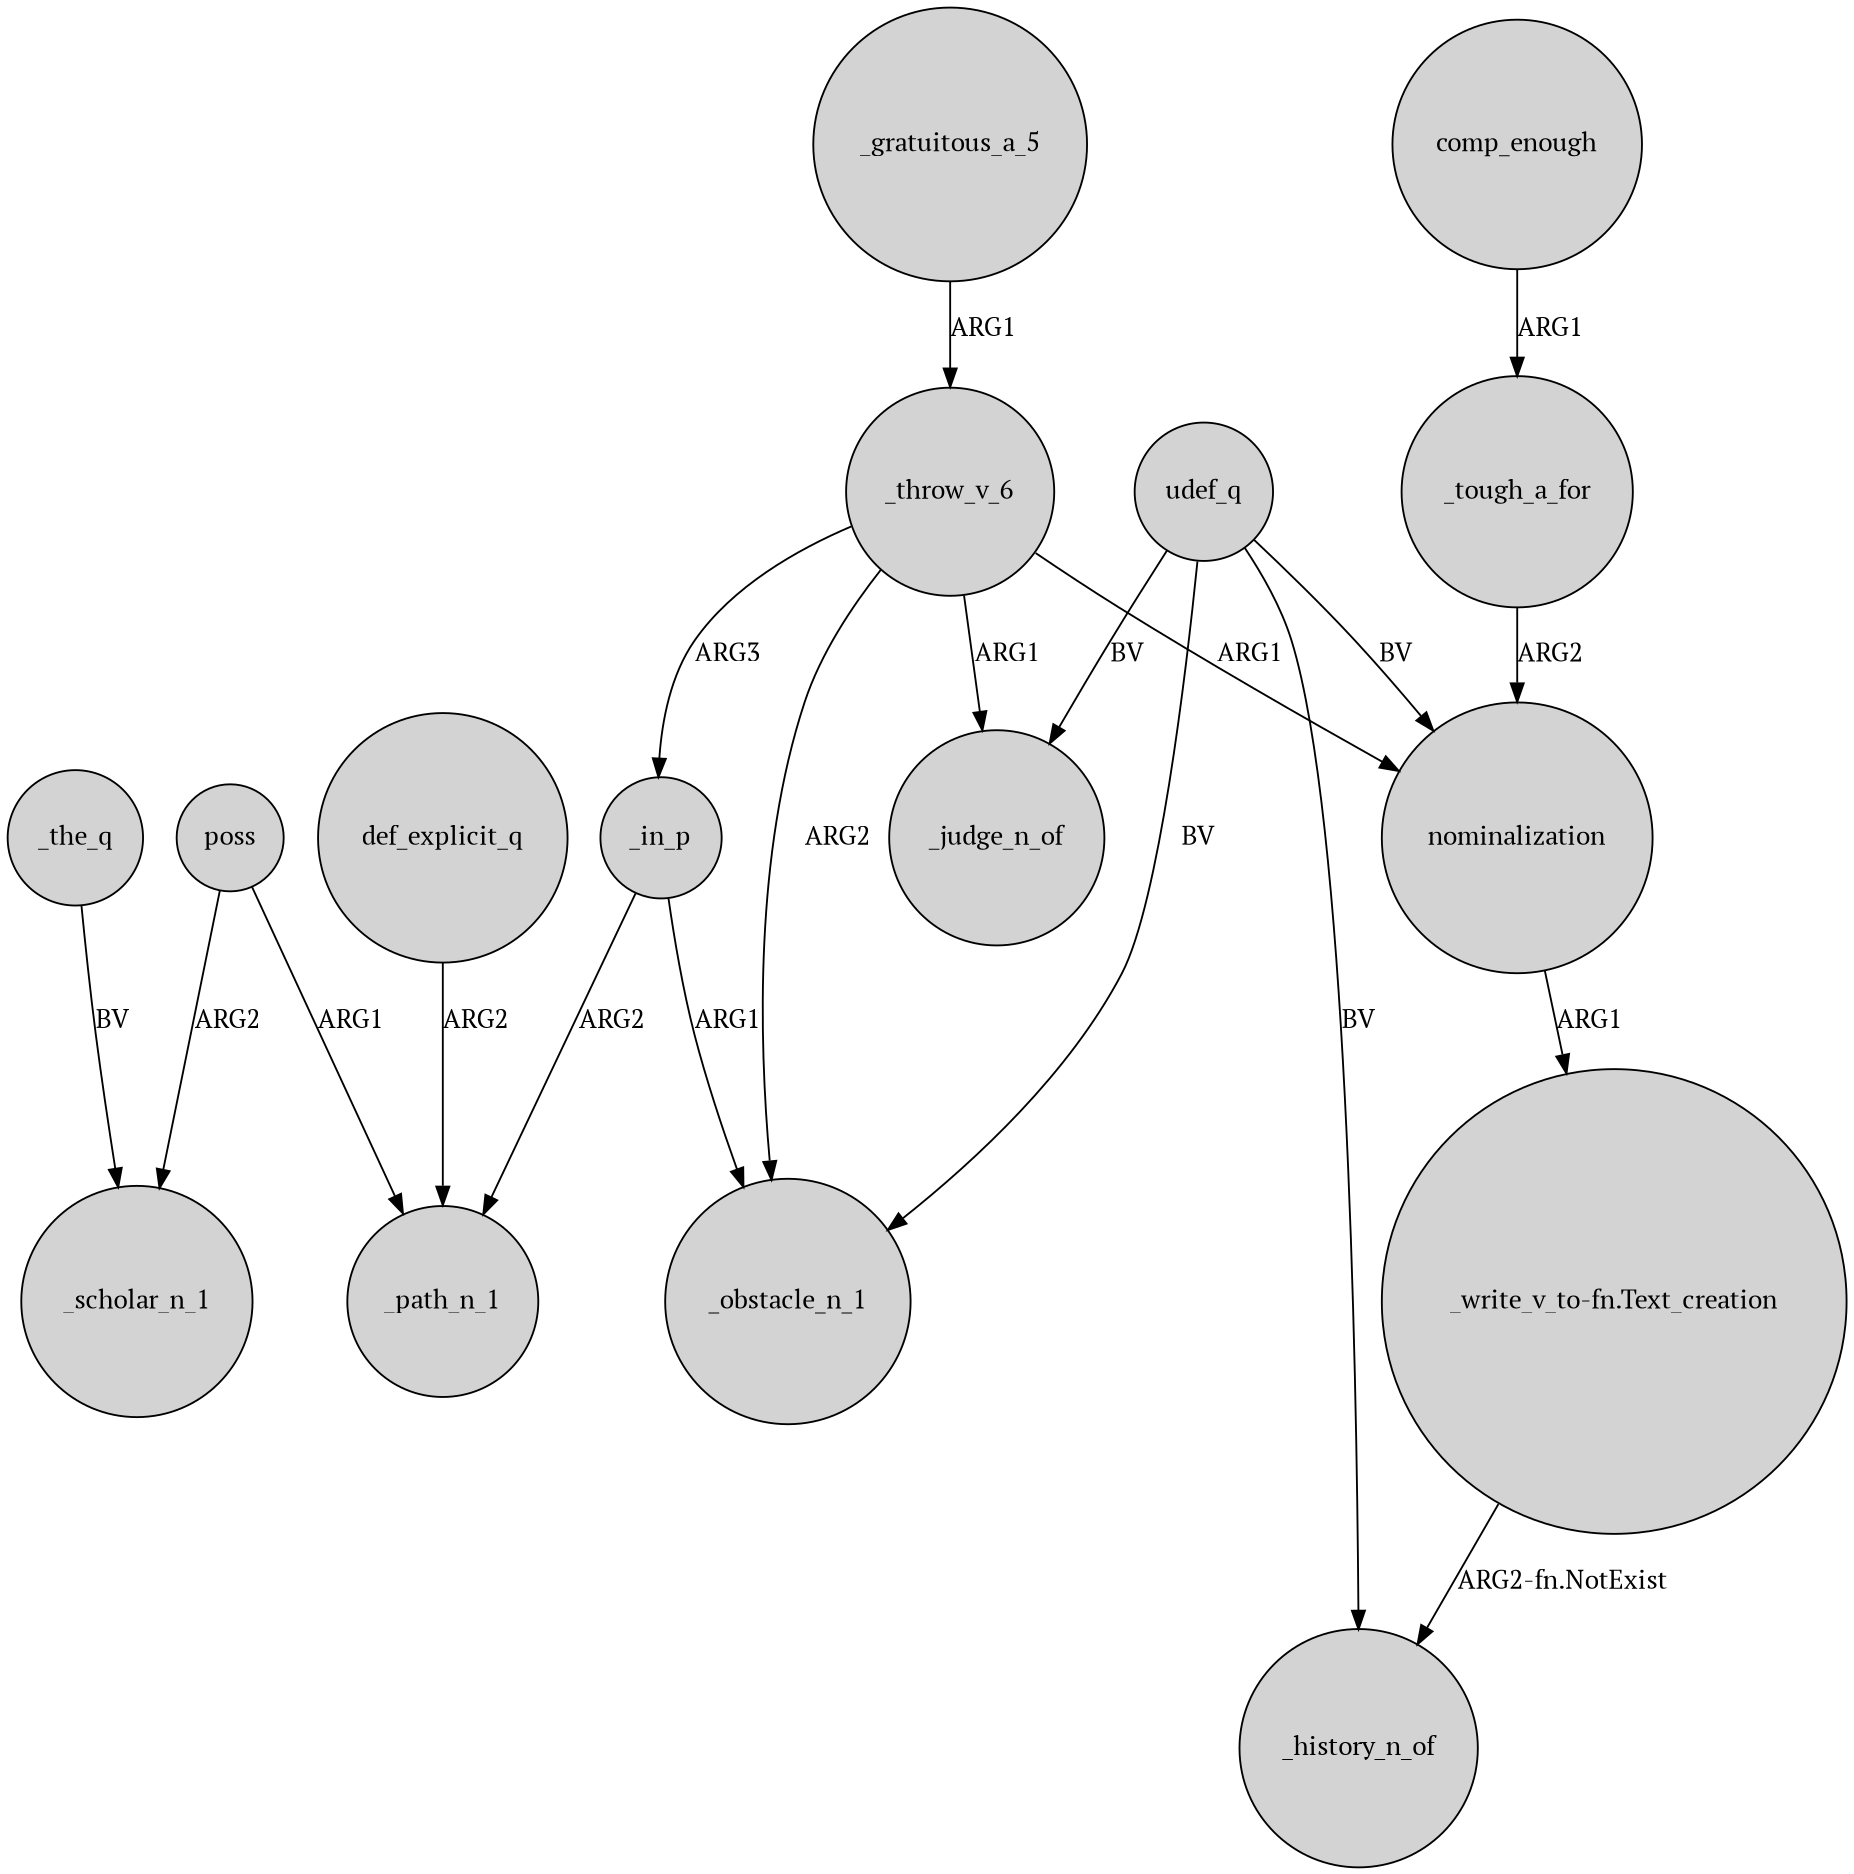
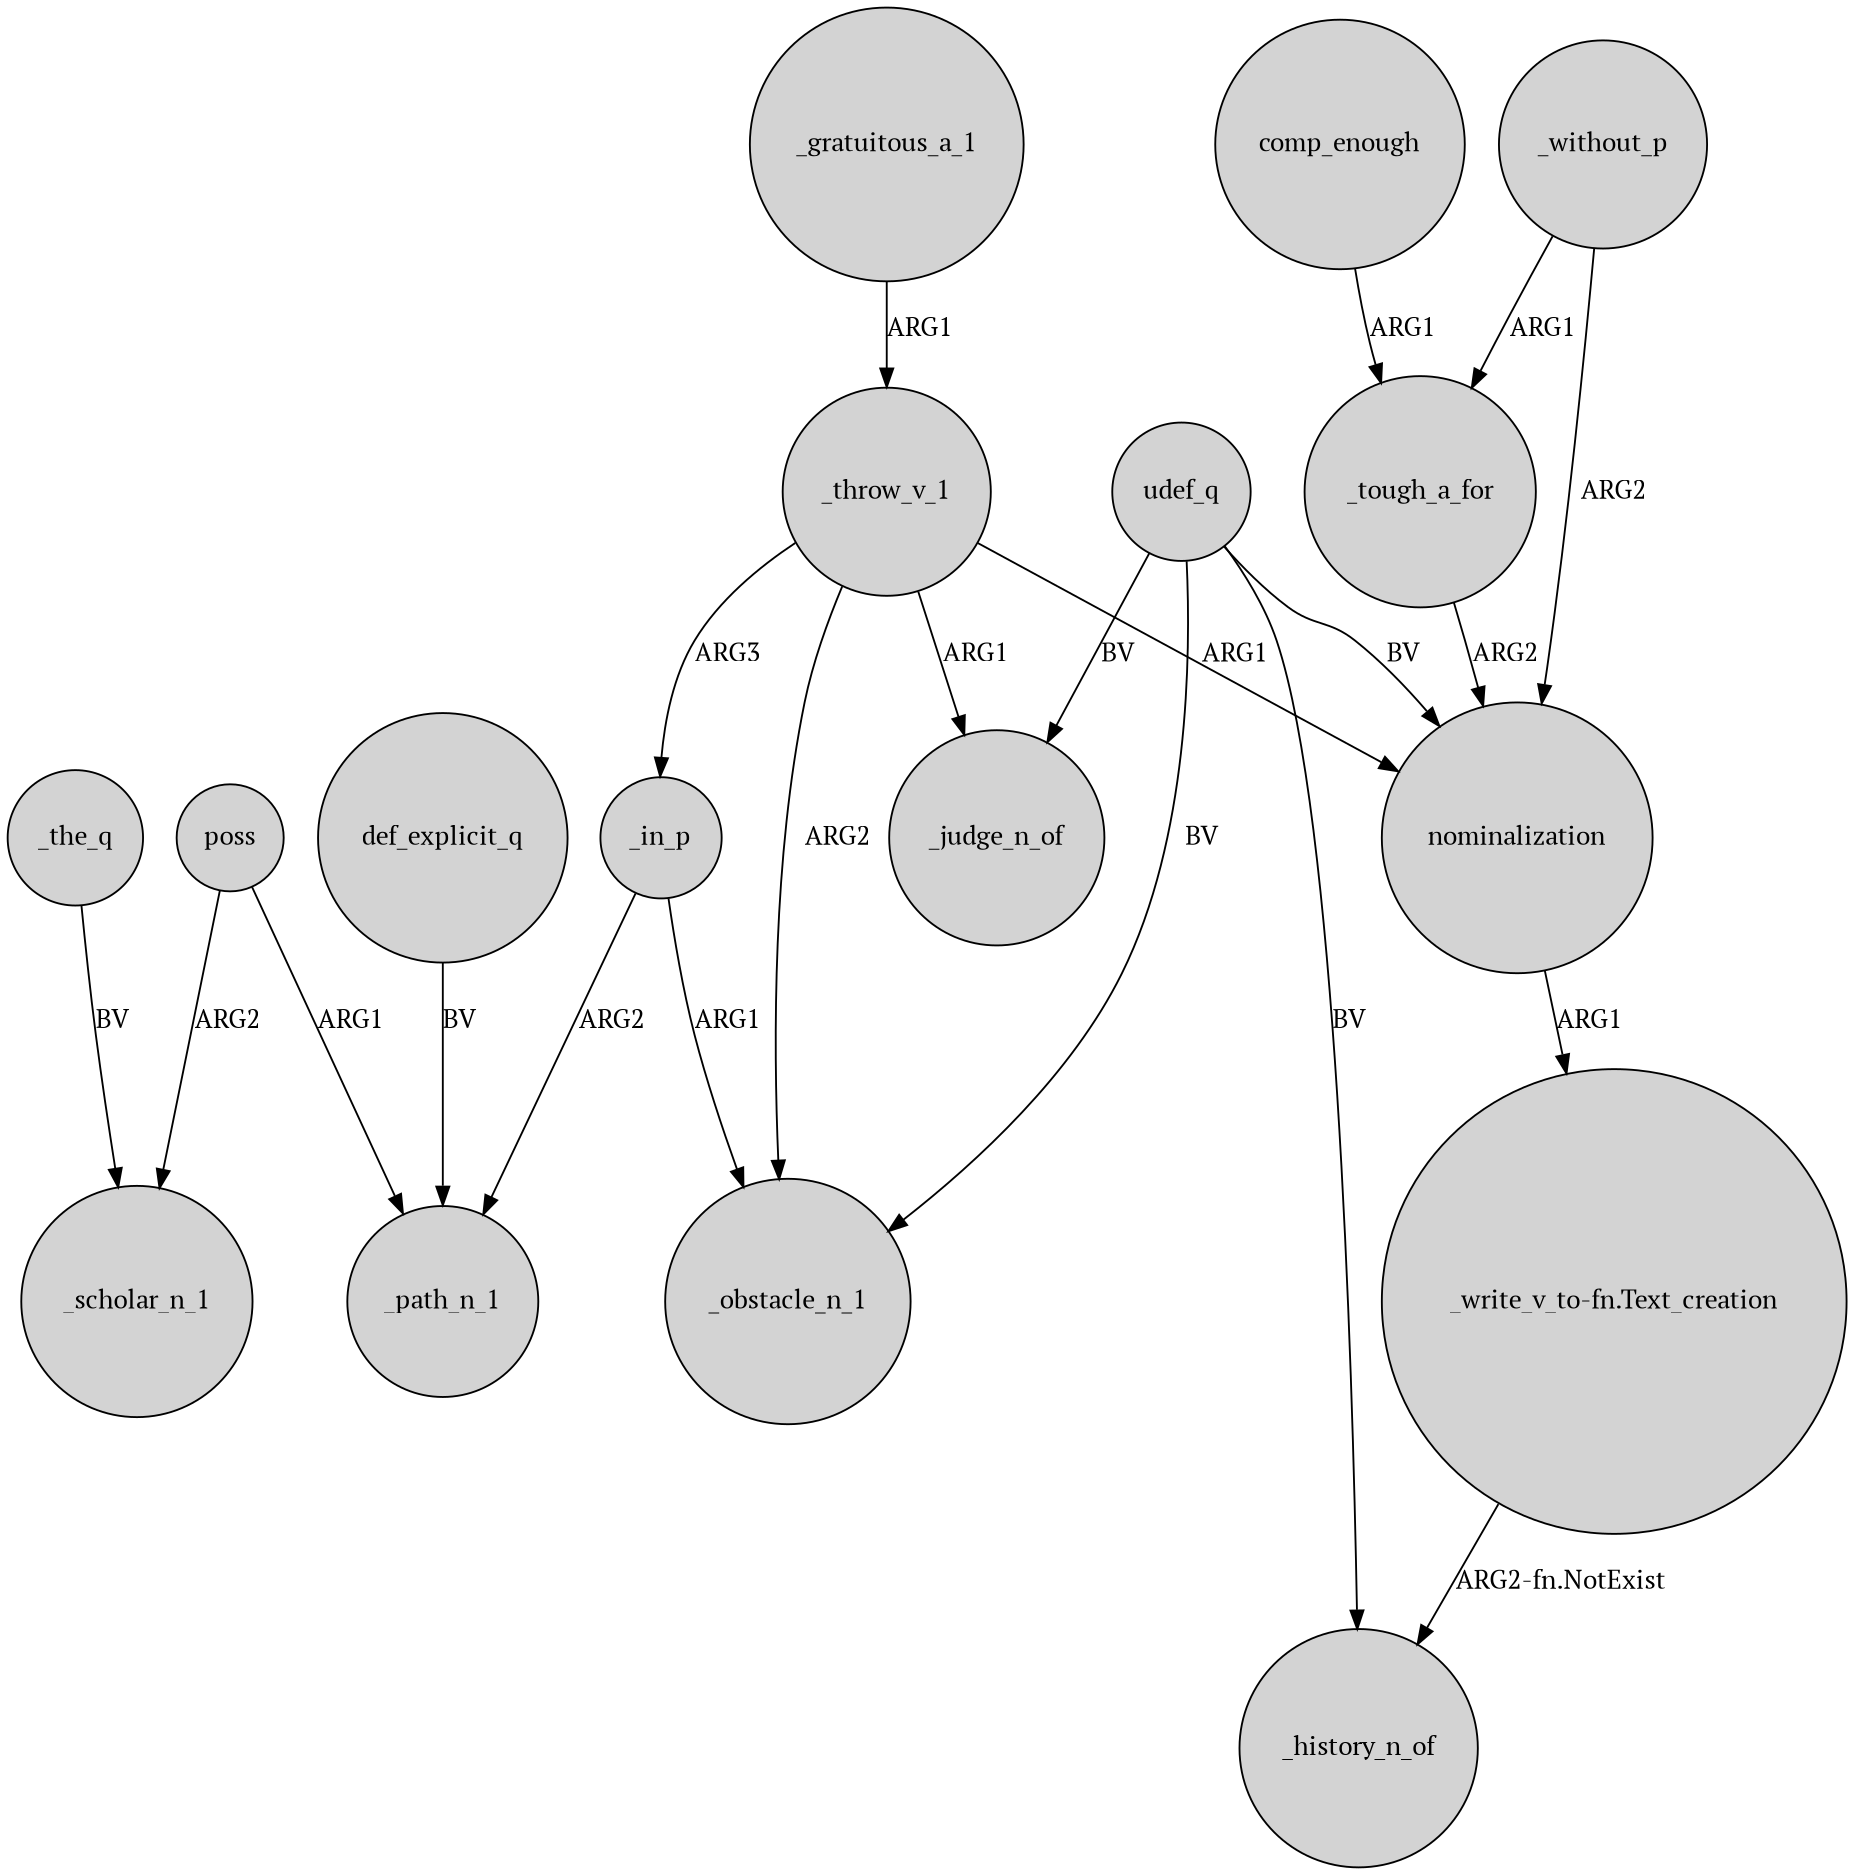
node "_gratuitous_a_5": label "_gratuitous_a_5" -> "_gratuitous_a_1"
node "_without_p": added
node "_throw_v_6": label "_throw_v_6" -> "_throw_v_1"
edge "def_explicit_q" -> "_path_n_1": label "ARG2" -> "BV"
